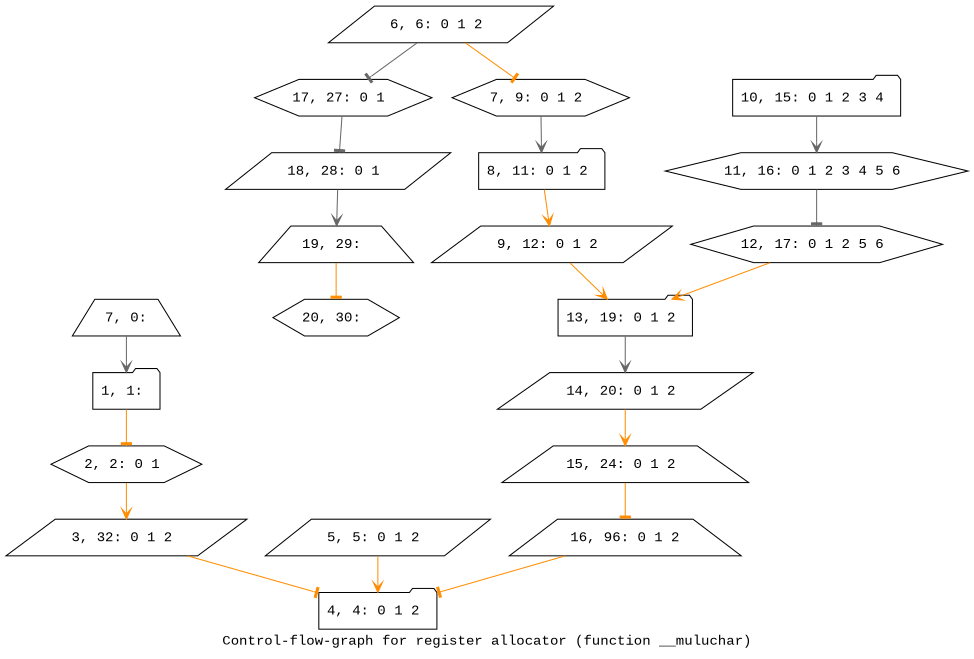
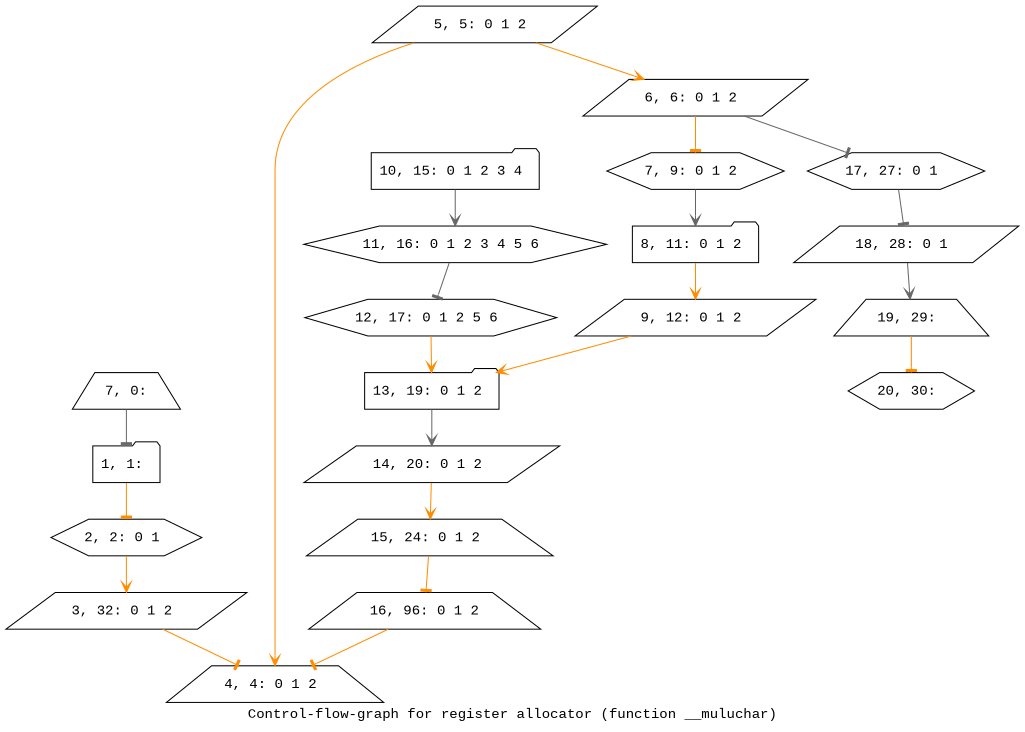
edge "5, 5: 0 1 2" -> "6, 6: 0 1 2": added
edge "7, 0:" -> "1, 1:": arrowhead vee -> tee
node "4, 4: 0 1 2": shape folder -> trapezium
